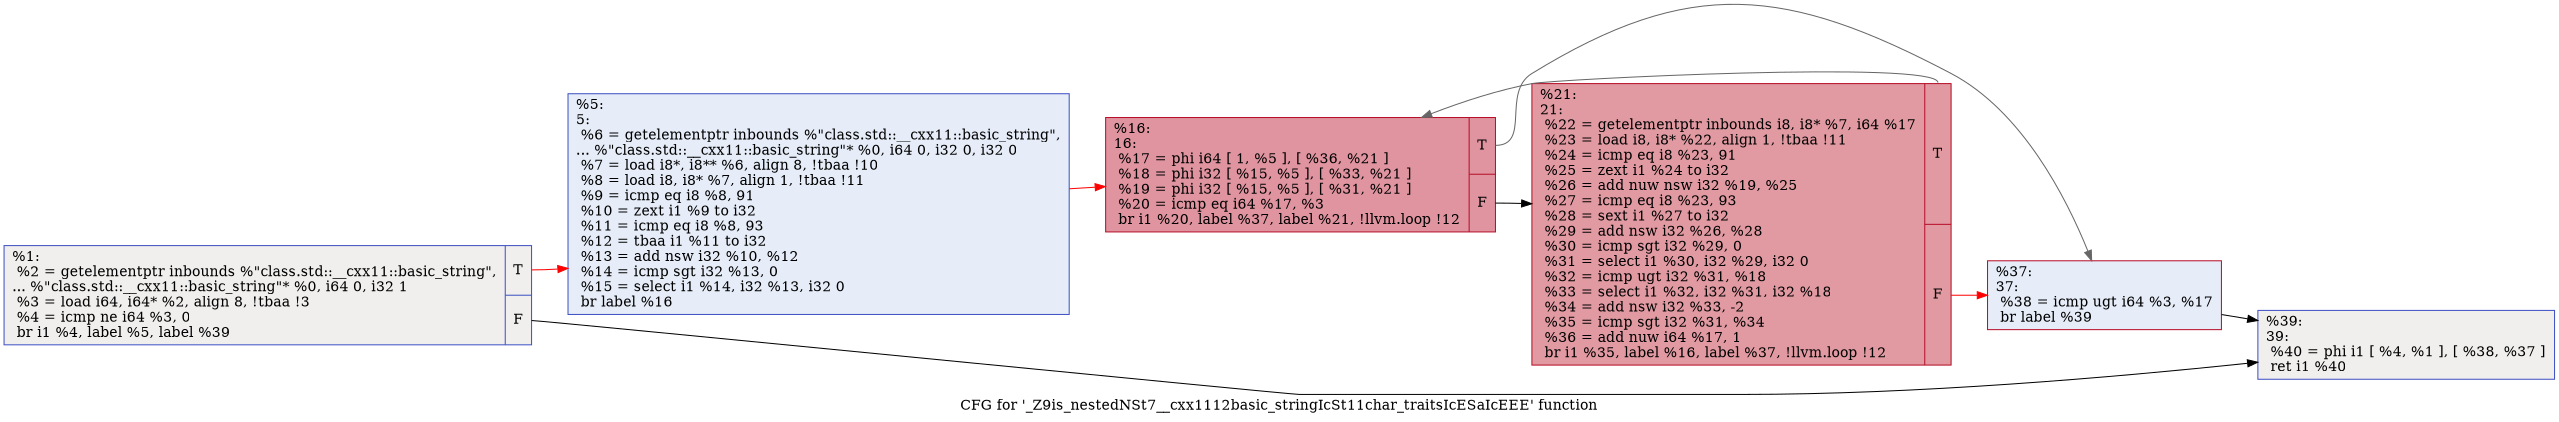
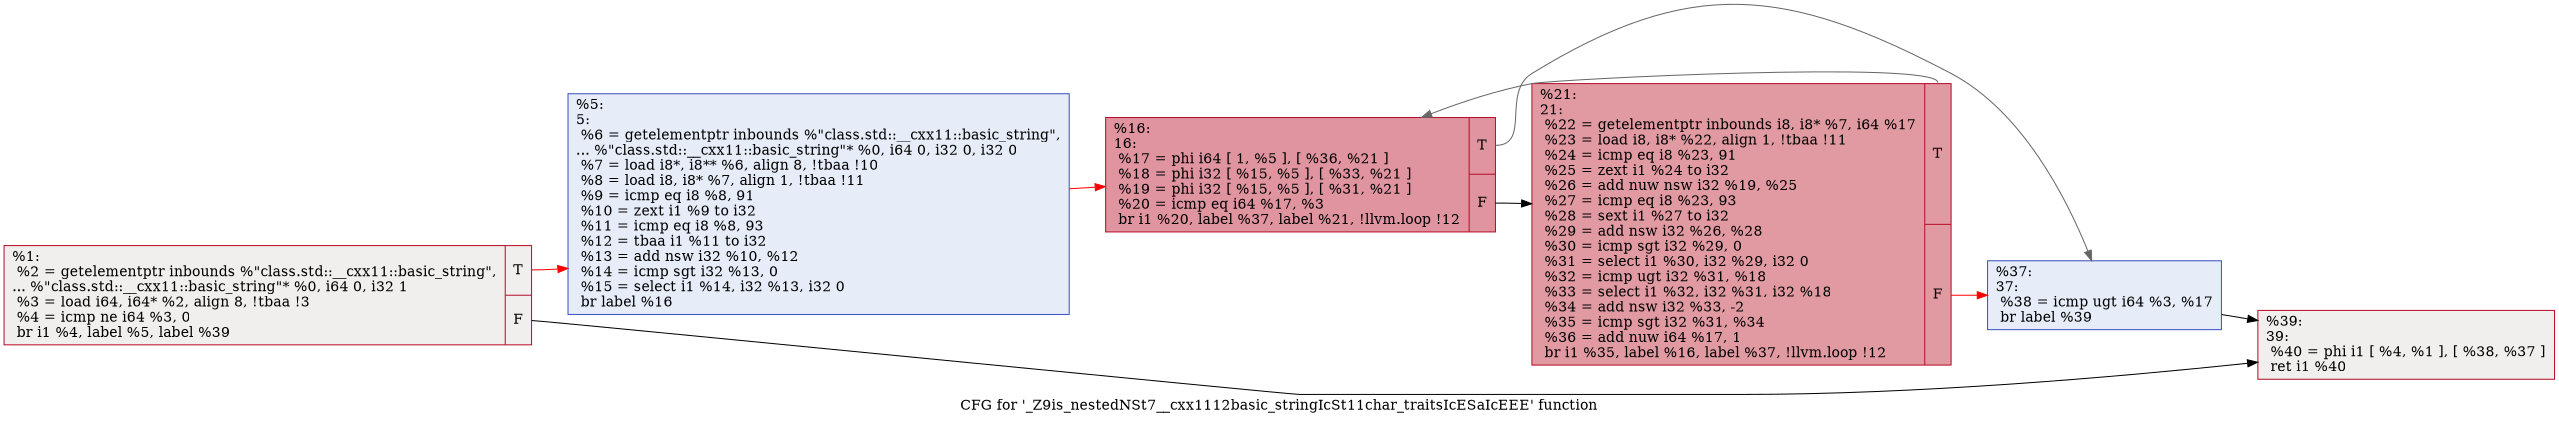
node "%1:": color #3d50c3ff -> #b70d28ff
node "%37:": color #b70d28ff -> #3d50c3ff
node "%39:": color #3d50c3ff -> #b70d28ff
